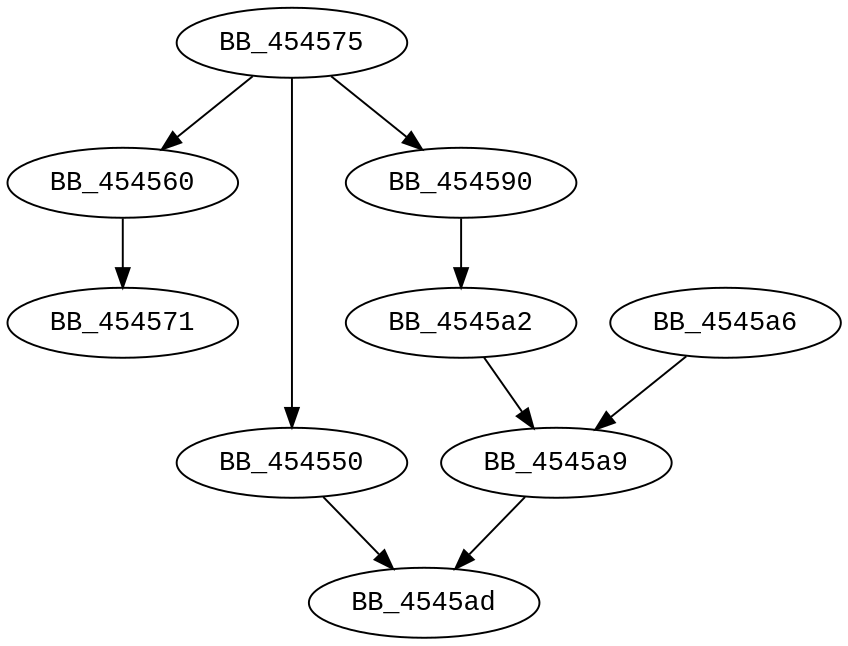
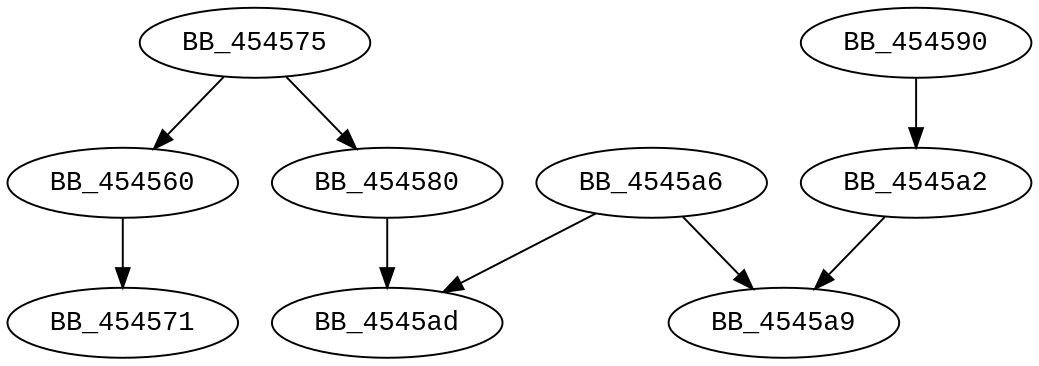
edge "BB_454575" -> "BB_454590": removed
node "BB_454550": label "BB_454550" -> "BB_454580"
edge "BB_4545a9" -> "BB_4545ad": now "BB_4545a6" -> "BB_4545ad"
